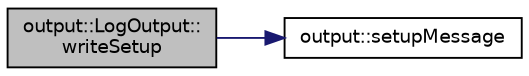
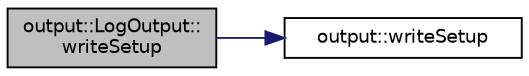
node "output::setupMessage": label "output::setupMessage" -> "output::writeSetup"
